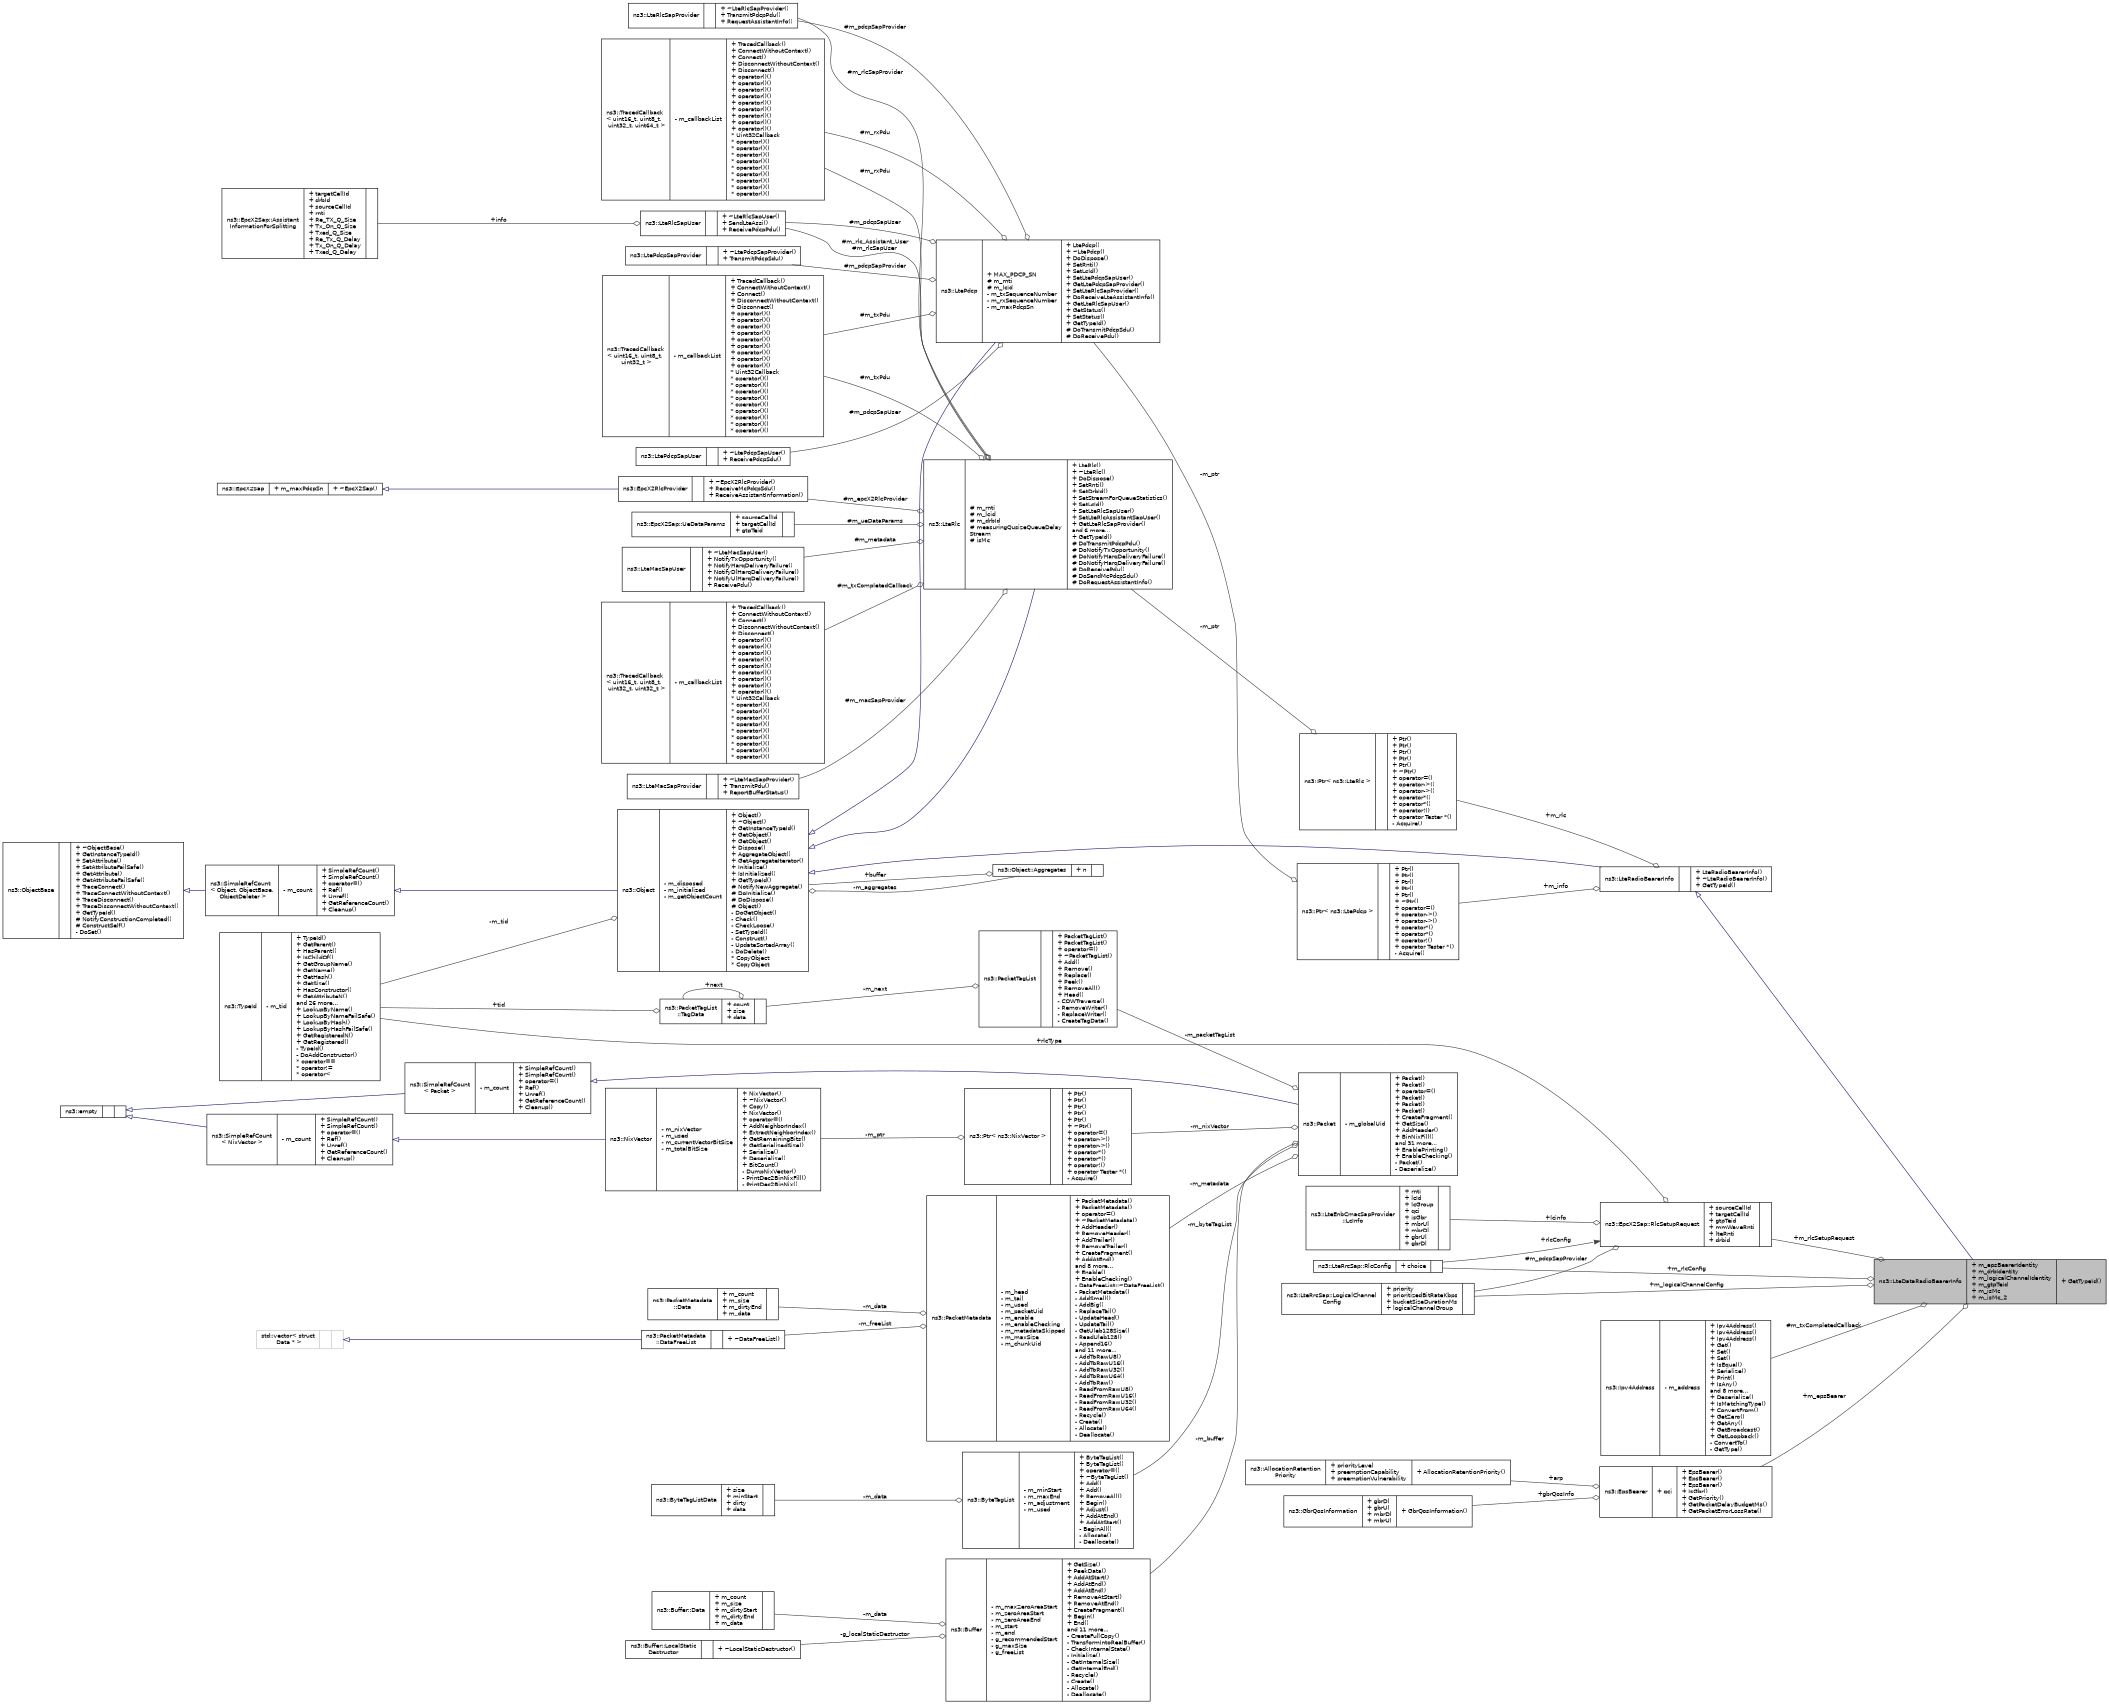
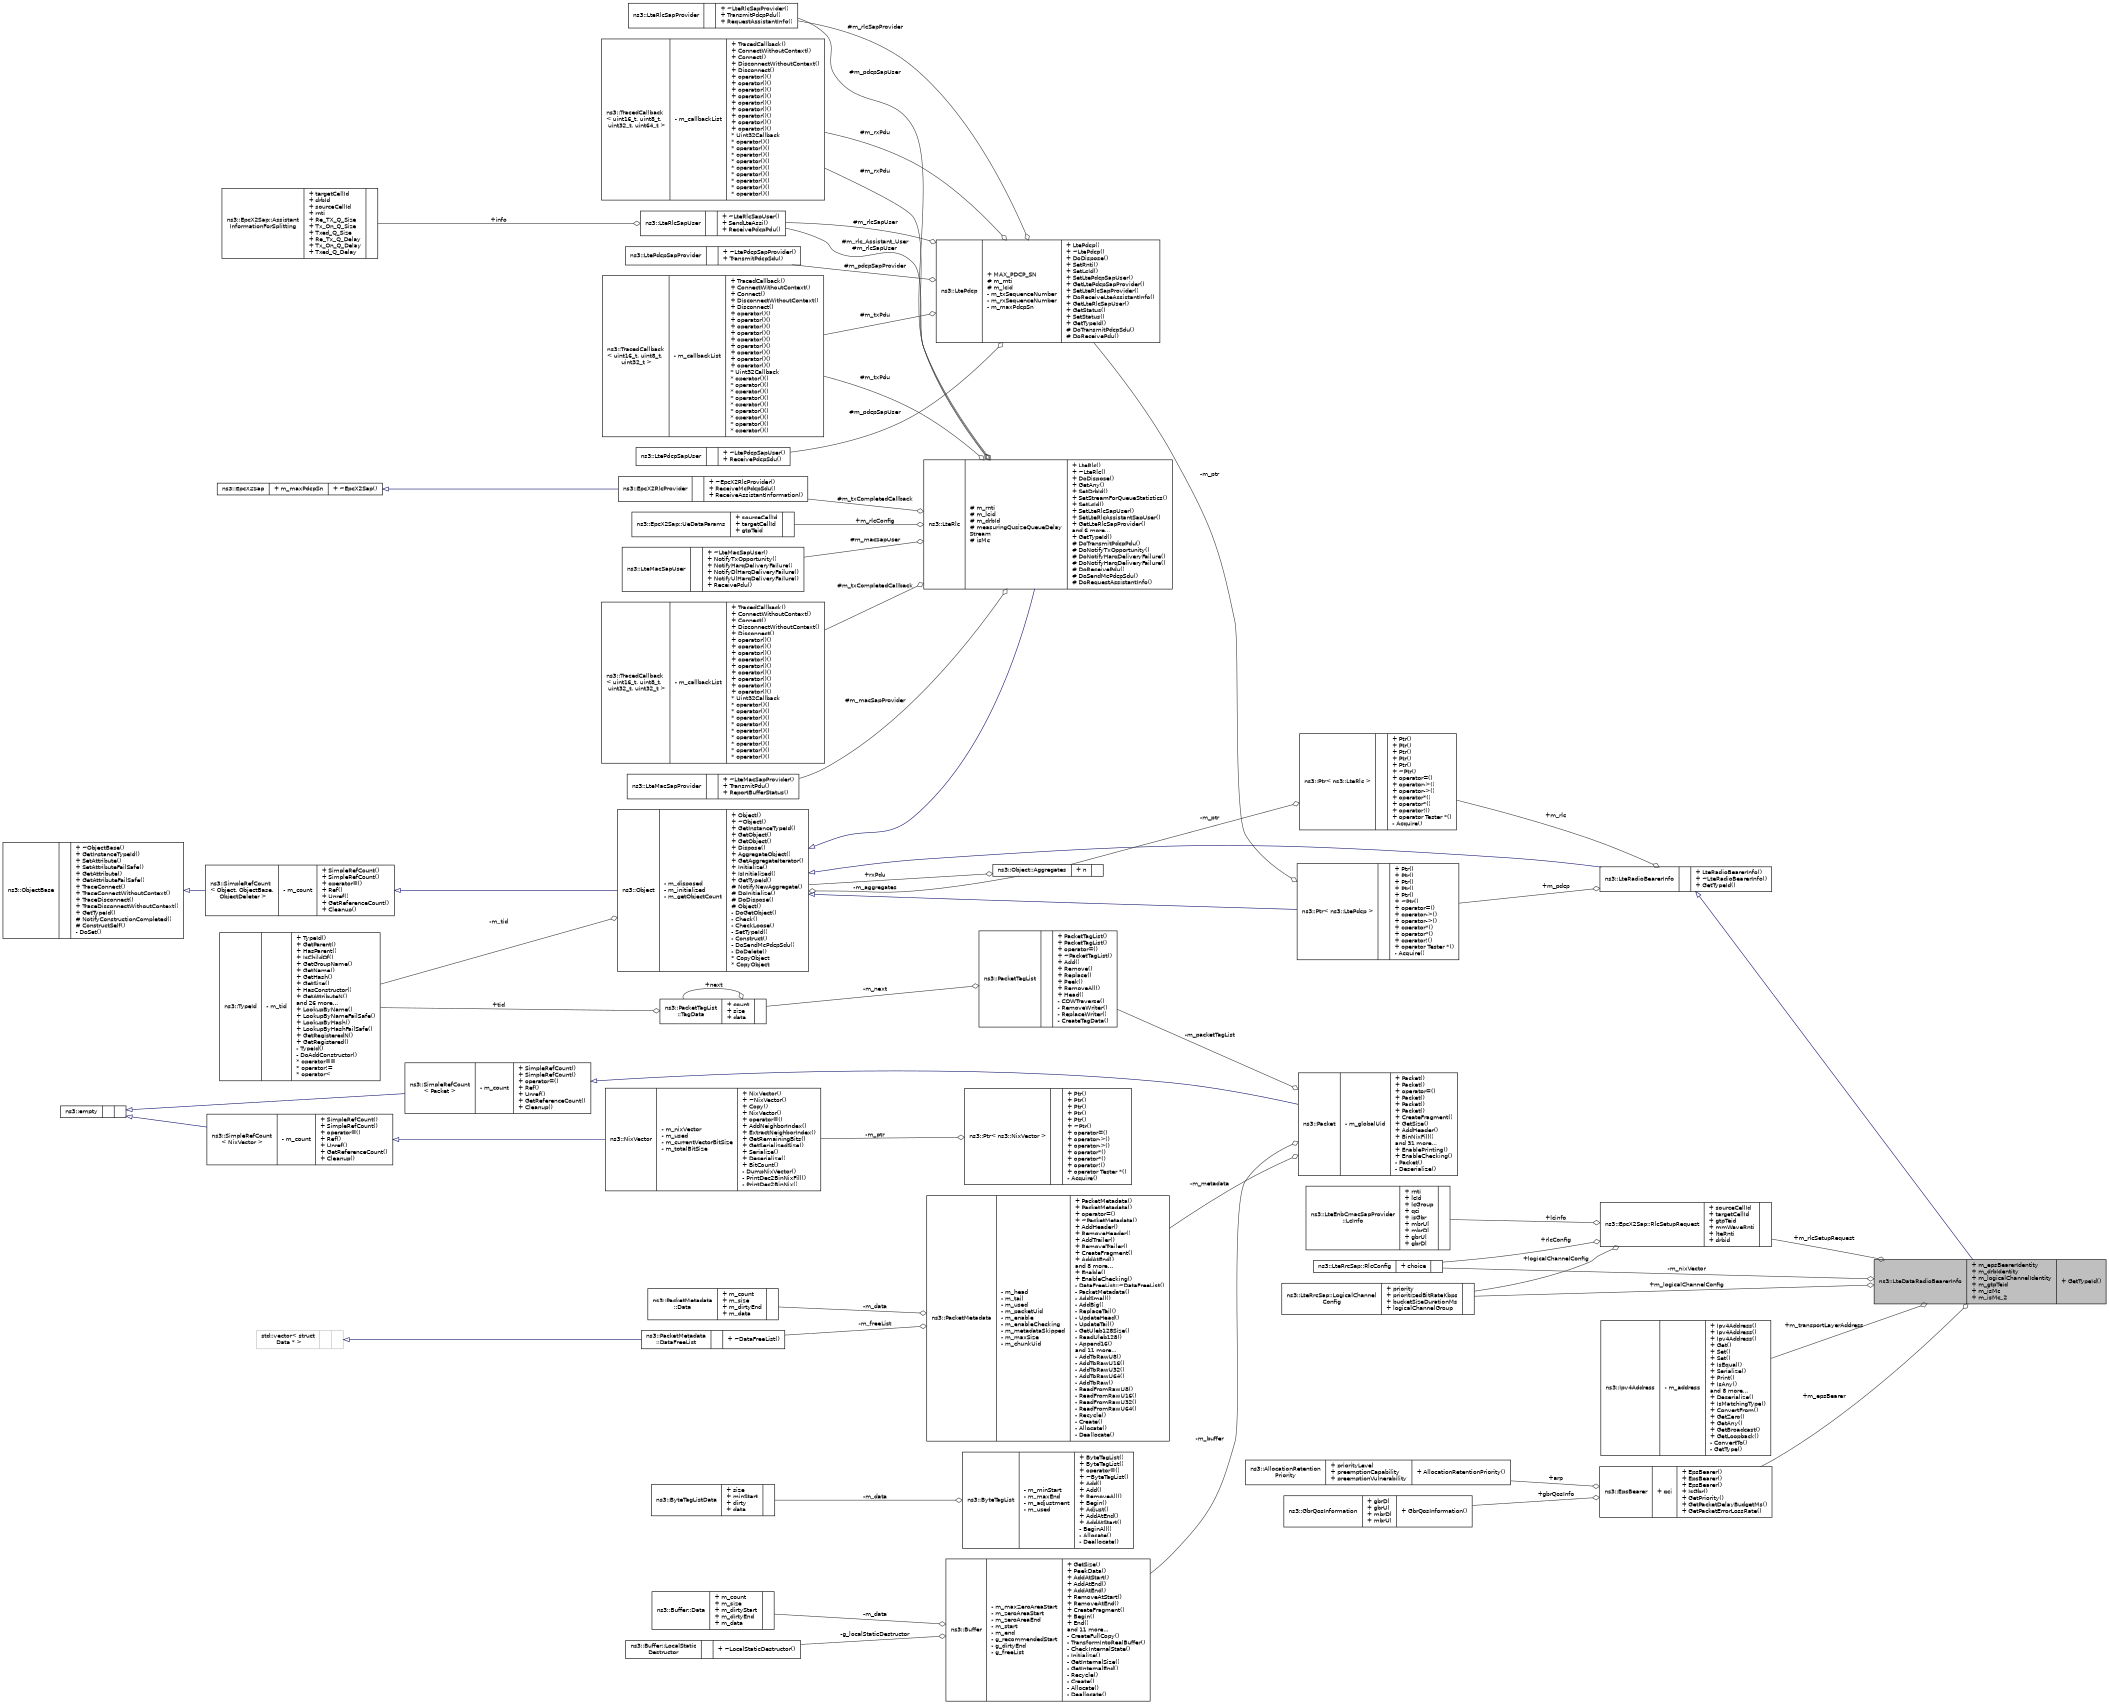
edge "ns3::LteRlcSapProvider" -> "ns3::LtePdcp": label " #m_pdcpSapProvider" -> " #m_rlcSapProvider"
edge "ns3::LteRlcSapProvider" -> "ns3::LteRlc": label " #m_rlcSapProvider" -> " #m_pdcpSapUser"
edge "ns3::LteRlcSapUser" -> "ns3::LtePdcp": label " #m_pdcpSapUser" -> " #m_rlcSapUser"
node "ns3::LteRlc": text "+ SetRnti()" -> "+ GetAny()"
edge "ns3::EpcX2RlcProvider" -> "ns3::LteRlc": label " #m_epcX2RlcProvider" -> " #m_txCompletedCallback"
edge "ns3::EpcX2Sap::UeDataParams" -> "ns3::LteRlc": label " #m_ueDataParams" -> " +m_rlcConfig"
edge "ns3::LteMacSapUser" -> "ns3::LteRlc": label " #m_metadata" -> " #m_macSapUser"
edge "ns3::LtePdcp" -> "ns3::Object": now "ns3::Ptr< ns3::LtePdcp >" -> "ns3::Object"
edge "ns3::LteRlc" -> "ns3::Ptr< ns3::LteRlc >": now "ns3::Object::Aggregates" -> "ns3::Ptr< ns3::LteRlc >"
edge "ns3::Object" -> "ns3::Object::Aggregates": label " +buffer" -> " +rxPdu"
edge "ns3::Ptr< ns3::LtePdcp >" -> "ns3::LteRadioBearerInfo": label " +m_info" -> " +m_pdcp"
node "ns3::Object": text "- UpdateSortedArray()" -> "- DoSendMcPdcpSdu()"
edge "ns3::TypeId" -> "ns3::EpcX2Sap::RlcSetupRequest": removed, label "+rlcType"
edge "ns3::Ptr< ns3::NixVector >" -> "ns3::Packet": removed, label "-m_nixVector"
edge "ns3::LteRrcSap::RlcConfig" -> "ns3::EpcX2Sap::RlcSetupRequest": arrowhead normal -> odiamond
edge "ns3::LteRrcSap::LogicalChannel" -> "ns3::EpcX2Sap::RlcSetupRequest": label " #m_pdcpSapProvider" -> " +logicalChannelConfig"
edge "ns3::LteRrcSap::RlcConfig" -> "ns3::LteDataRadioBearerInfo": label " +m_rlcConfig" -> " -m_nixVector"
edge "ns3::ByteTagList" -> "ns3::Packet": removed, label "-m_byteTagList"
edge "ns3::Ipv4Address" -> "ns3::LteDataRadioBearerInfo": label " #m_txCompletedCallback" -> " +m_transportLayerAddress"
node "ns3::Buffer": text "- g_maxSize" -> "- g_dirtyEnd"
